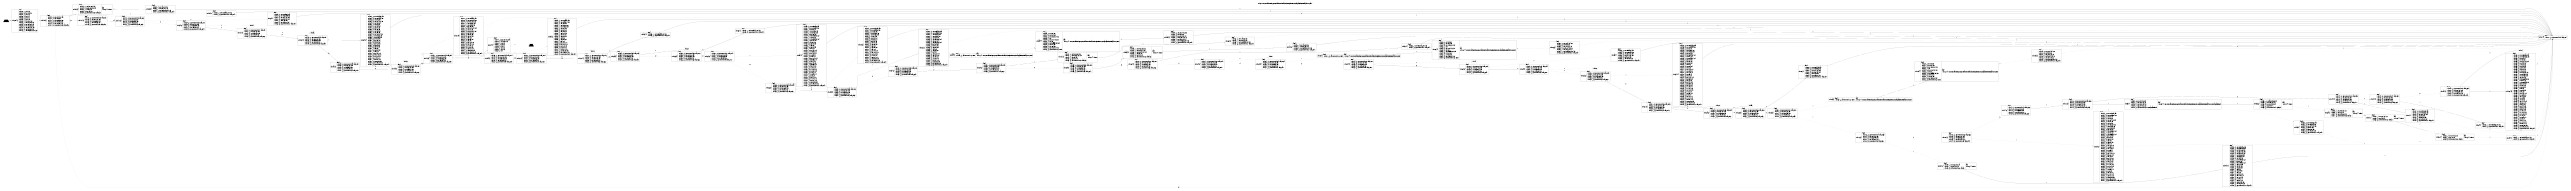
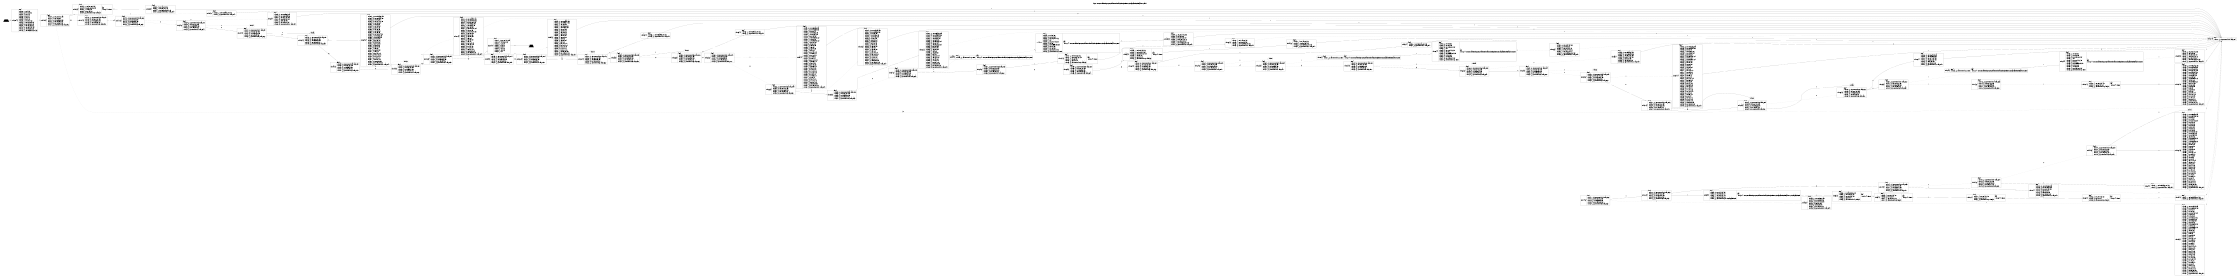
node "0x40172e [25]": removed
